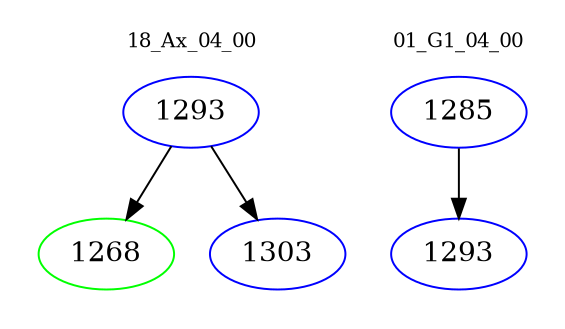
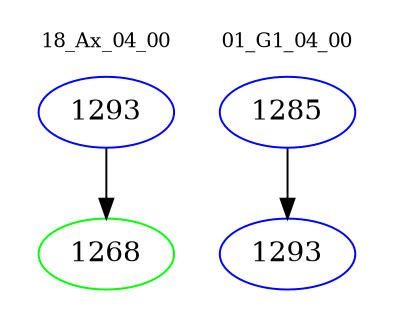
node "1303": removed
